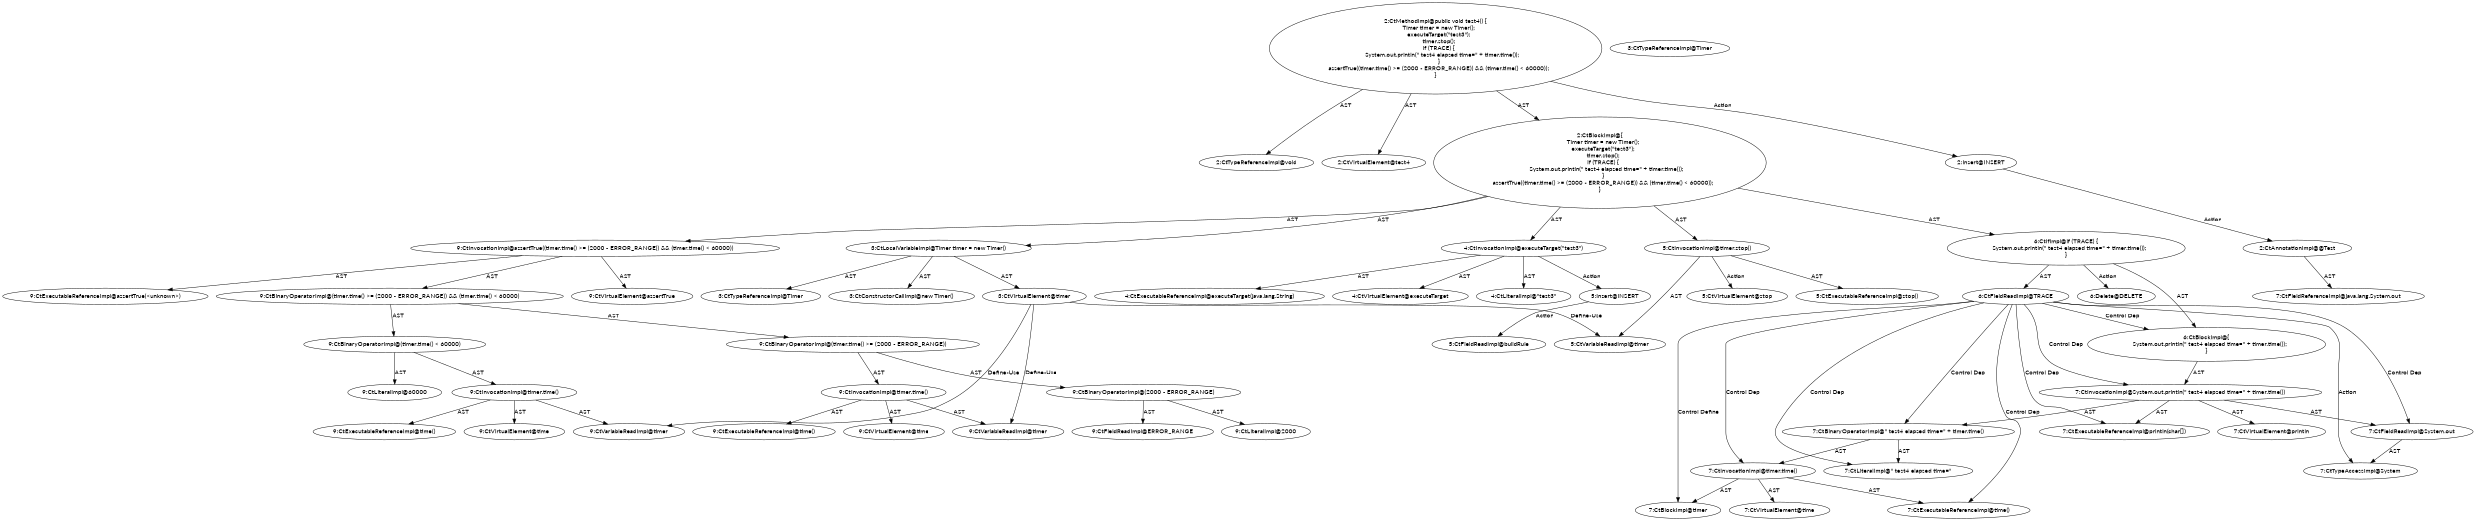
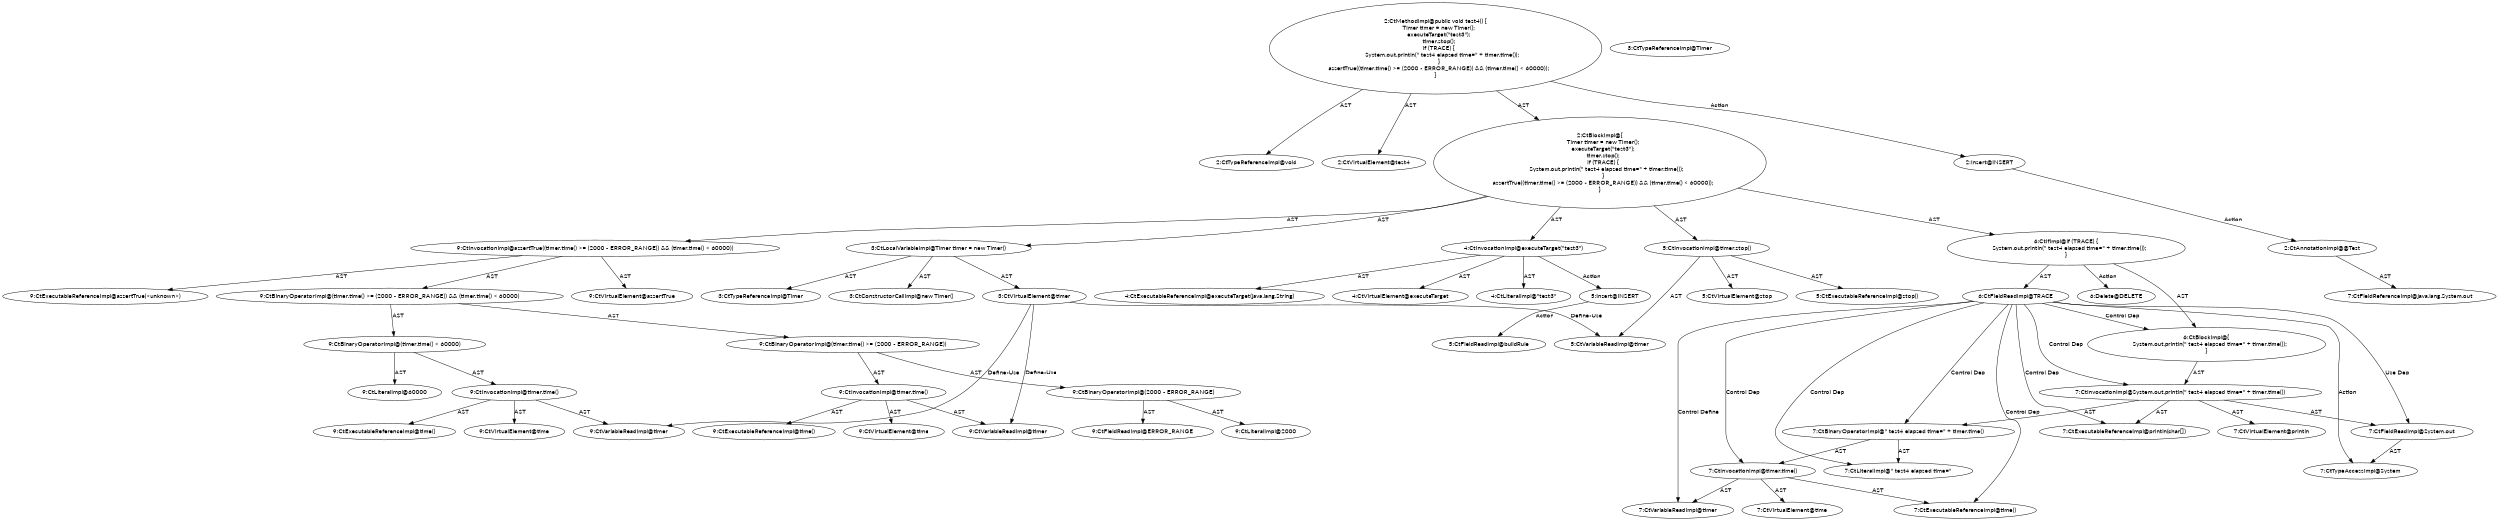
edge "5:CtInvocationImpl@timer.stop()" -> "5:CtVirtualElement@stop": label "Action" -> "AST"
edge "6:CtFieldReadImpl@TRACE" -> "7:CtFieldReadImpl@System.out": label "Control Dep" -> "Use Dep"
node "7:CtBlockImpl@timer": label "7:CtBlockImpl@timer" -> "7:CtVariableReadImpl@timer"
